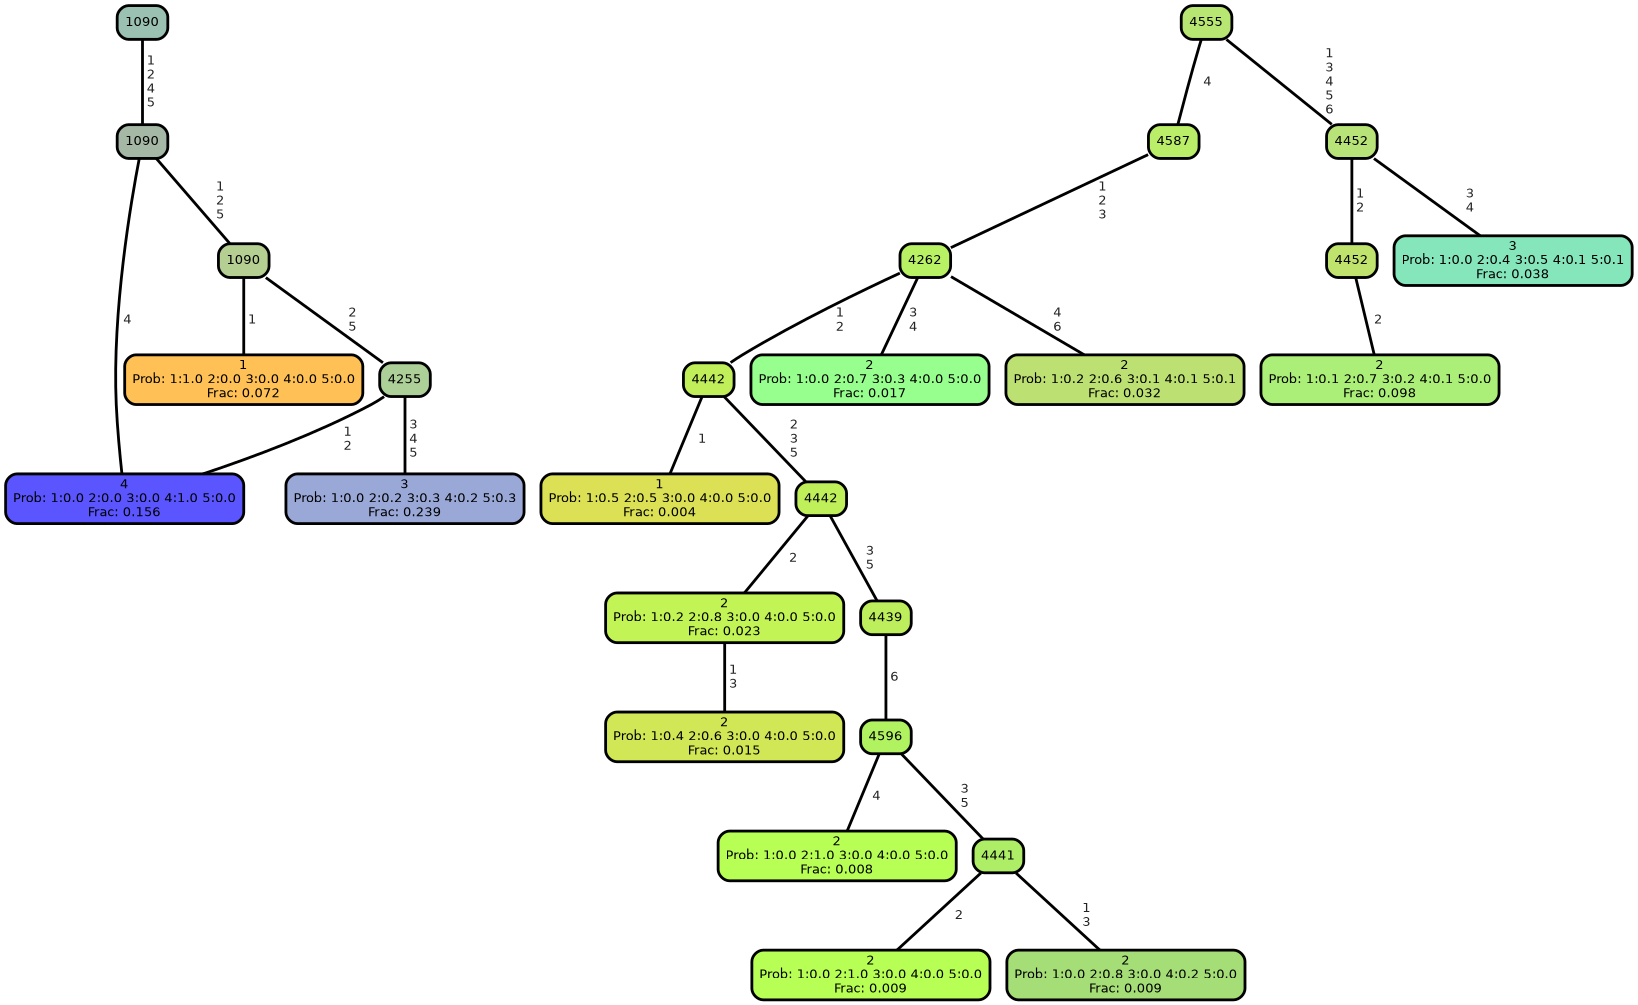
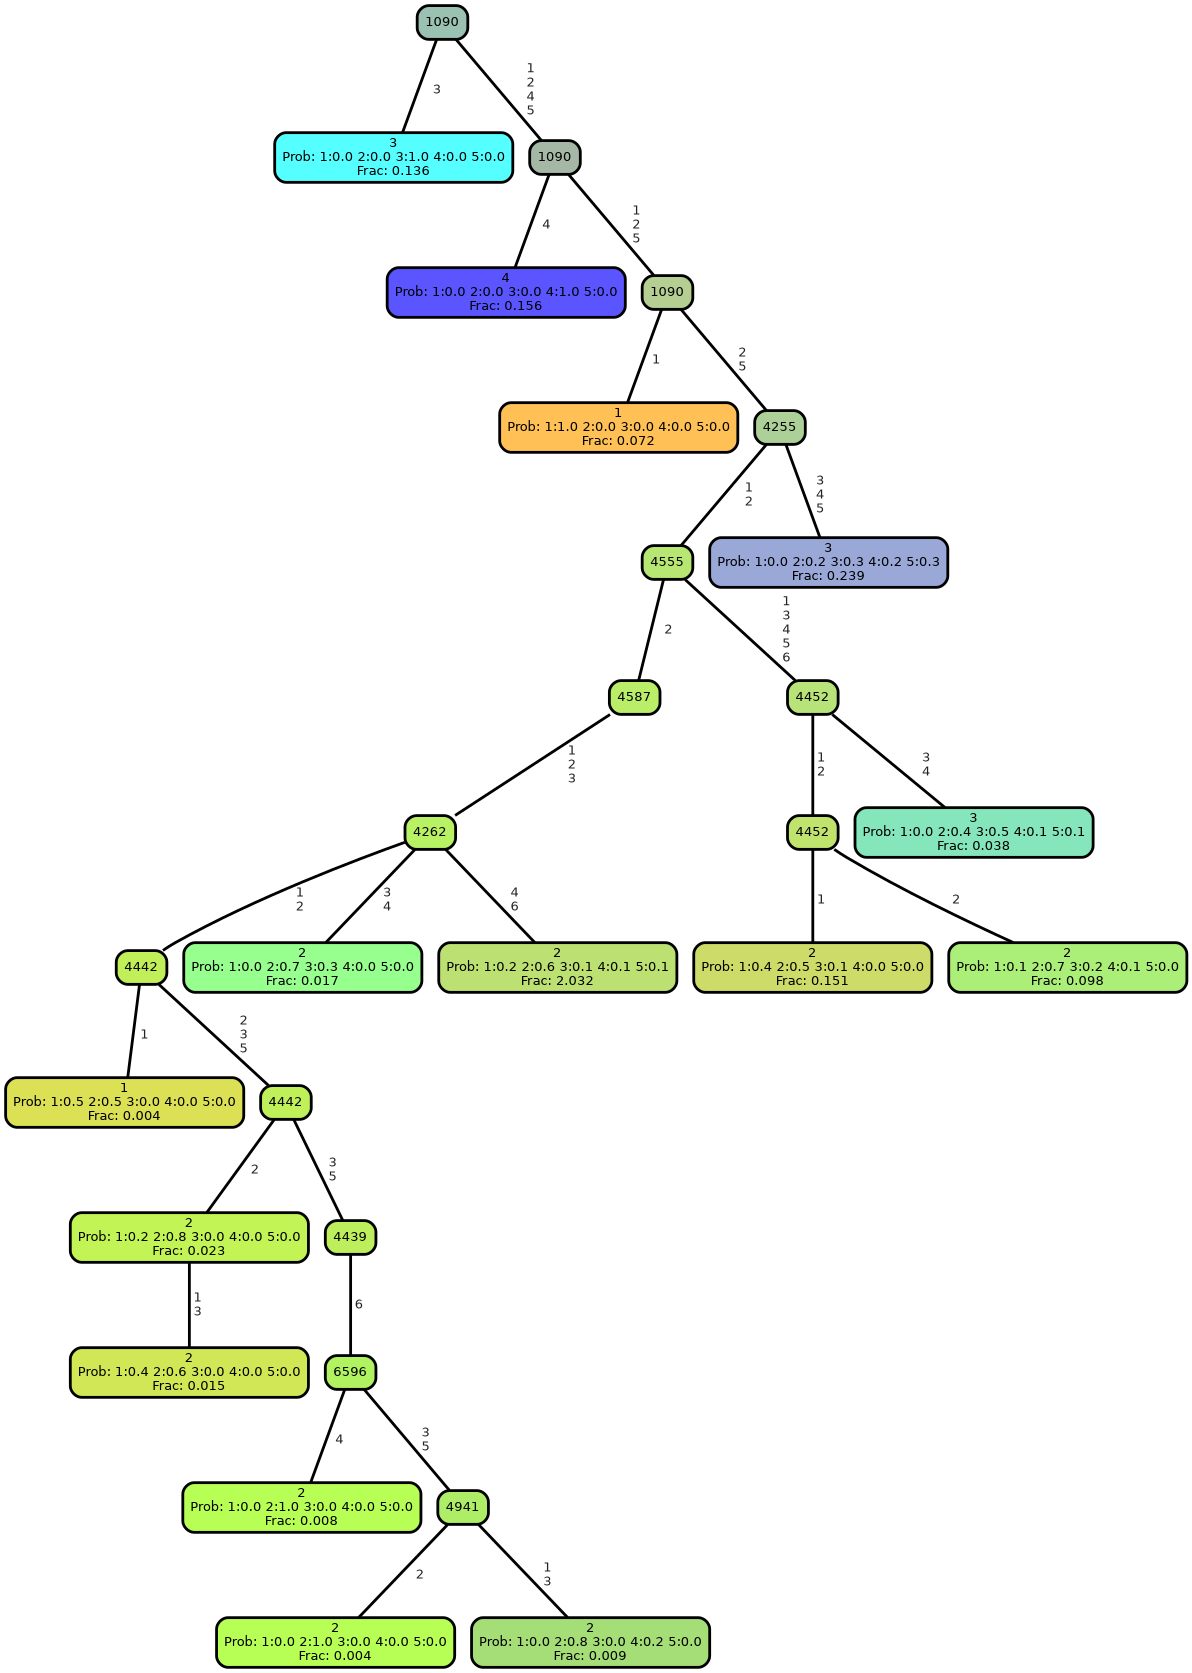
edge "4555" -- "4587": label " 4" -> " 2"
node "3 Prob: 1:0.0 2:0.0 3:1.0 4:0.0 5:0.0 Frac: 0.136": added
node "2 Prob: 1:0.2 2:0.6 3:0.1 4:0.1 5:0.1 Frac: 0.032": label "2 Prob: 1:0.2 2:0.6 3:0.1 4:0.1 5:0.1 Frac: 0.032" -> "2 Prob: 1:0.2 2:0.6 3:0.1 4:0.1 5:0.1 Frac: 2.032"
edge "4255" -- "4 Prob: 1:0.0 2:0.0 3:0.0 4:1.0 5:0.0 Frac: 0.156": now "4255" -- "4555"
node "4596": label "4596" -> "6596"
node "4441": label "4441" -> "4941"
node "2 Prob: 1:0.4 2:0.5 3:0.1 4:0.0 5:0.0 Frac: 0.151": added
node "2 Prob: 1:0.0 2:1.0 3:0.0 4:0.0 5:0.0 Frac: 0.009": label "2 Prob: 1:0.0 2:1.0 3:0.0 4:0.0 5:0.0 Frac: 0.009" -> "2 Prob: 1:0.0 2:1.0 3:0.0 4:0.0 5:0.0 Frac: 0.004"
